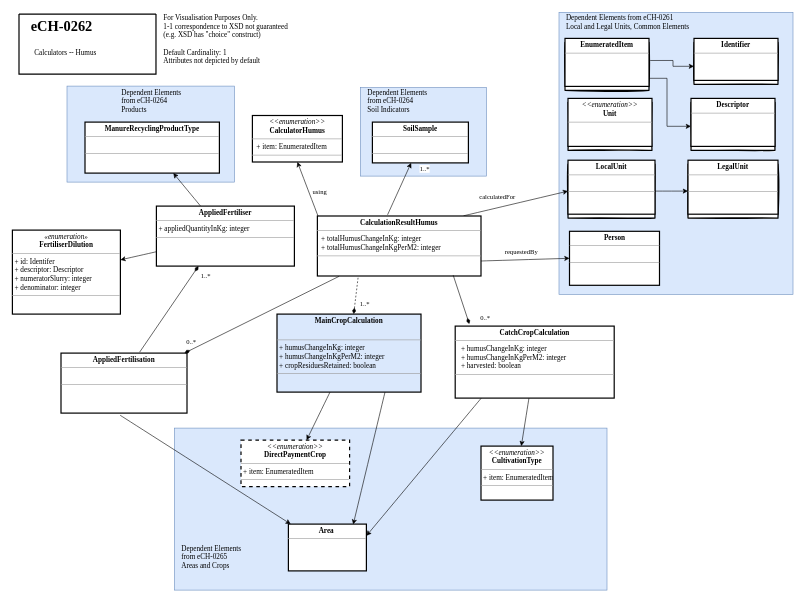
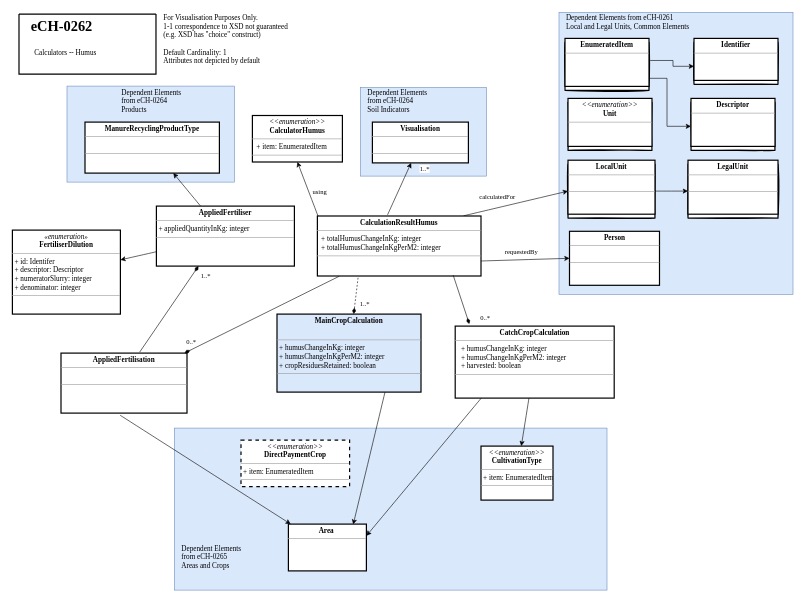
node "SoilSample": label "SoilSample" -> "Visualisation"
edge "MainCropCalculation + humusChangeInKg: integer + humusChangeInKgPerM2: integer + cropResiduesRetained: boolean" -> "<<enumeration>> DirectPaymentCrop + item: EnumeratedItem": removed
